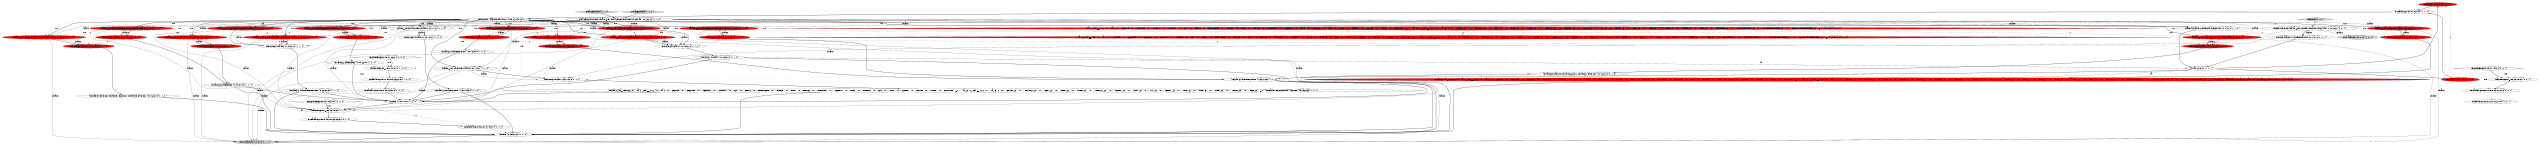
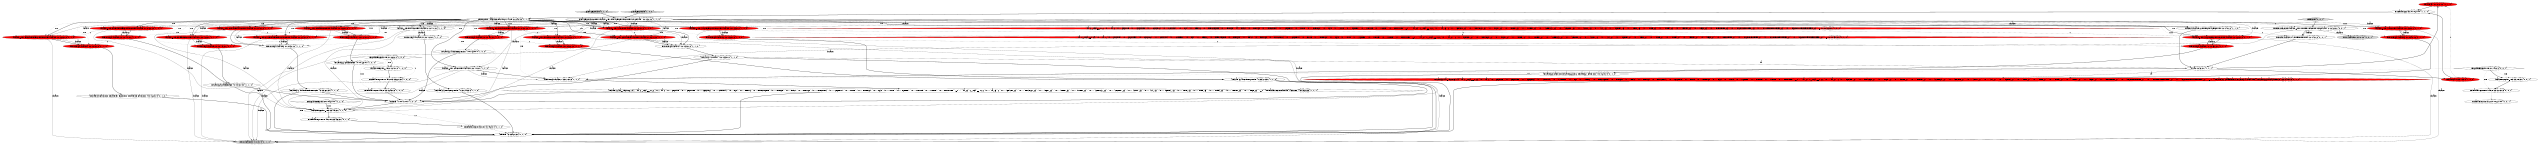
edge "int _la@@@5@@@['1', '1', '1']" -> "{setState(584)functionExpression()}@@@57@@@['1', '1', '0']": now "int _la@@@5@@@['1', '1', '1']" -> "enterOuterAlt(_localctx,1)@@@7@@@['1', '1', '1']"
edge "{setState(575)extractExpression()}@@@19@@@['1', '1', '0']" -> "{exitRule()}@@@91@@@['1', '0', '0']": removed
edge "RecognitionException re@@@93@@@['0', '1', '0']" -> "_errHandler.reportError(this,re)@@@95@@@['0', '1', '0']": label "_la" -> "true"
